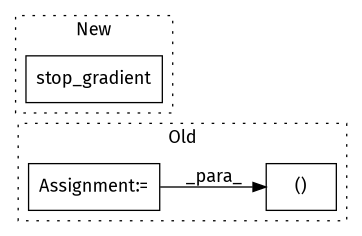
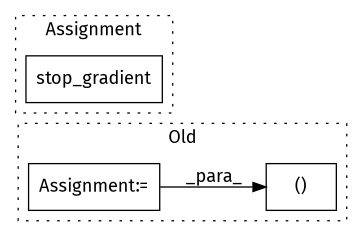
cluster "New": label "New" -> "Assignment"
